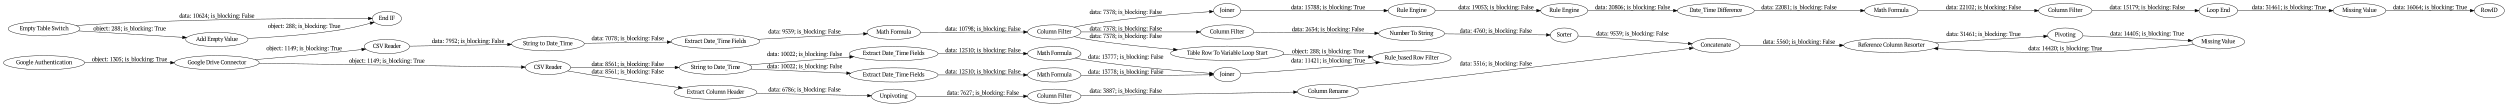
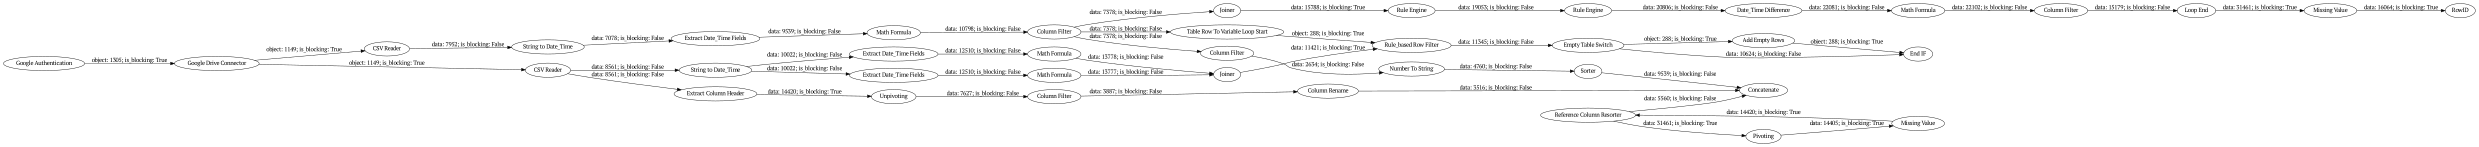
node "Add Empty Value": label "Add Empty Value" -> "Add Empty Rows"
edge "Rule_based Row Filter" -> "Empty Table Switch": added, label "data: 11345; is_blocking: False"
edge "Concatenate" -> "Reference Column Resorter": reversed
edge "Extract Column Header" -> "Unpivoting": label "data: 6786; is_blocking: False" -> "data: 14420; is_blocking: True"
